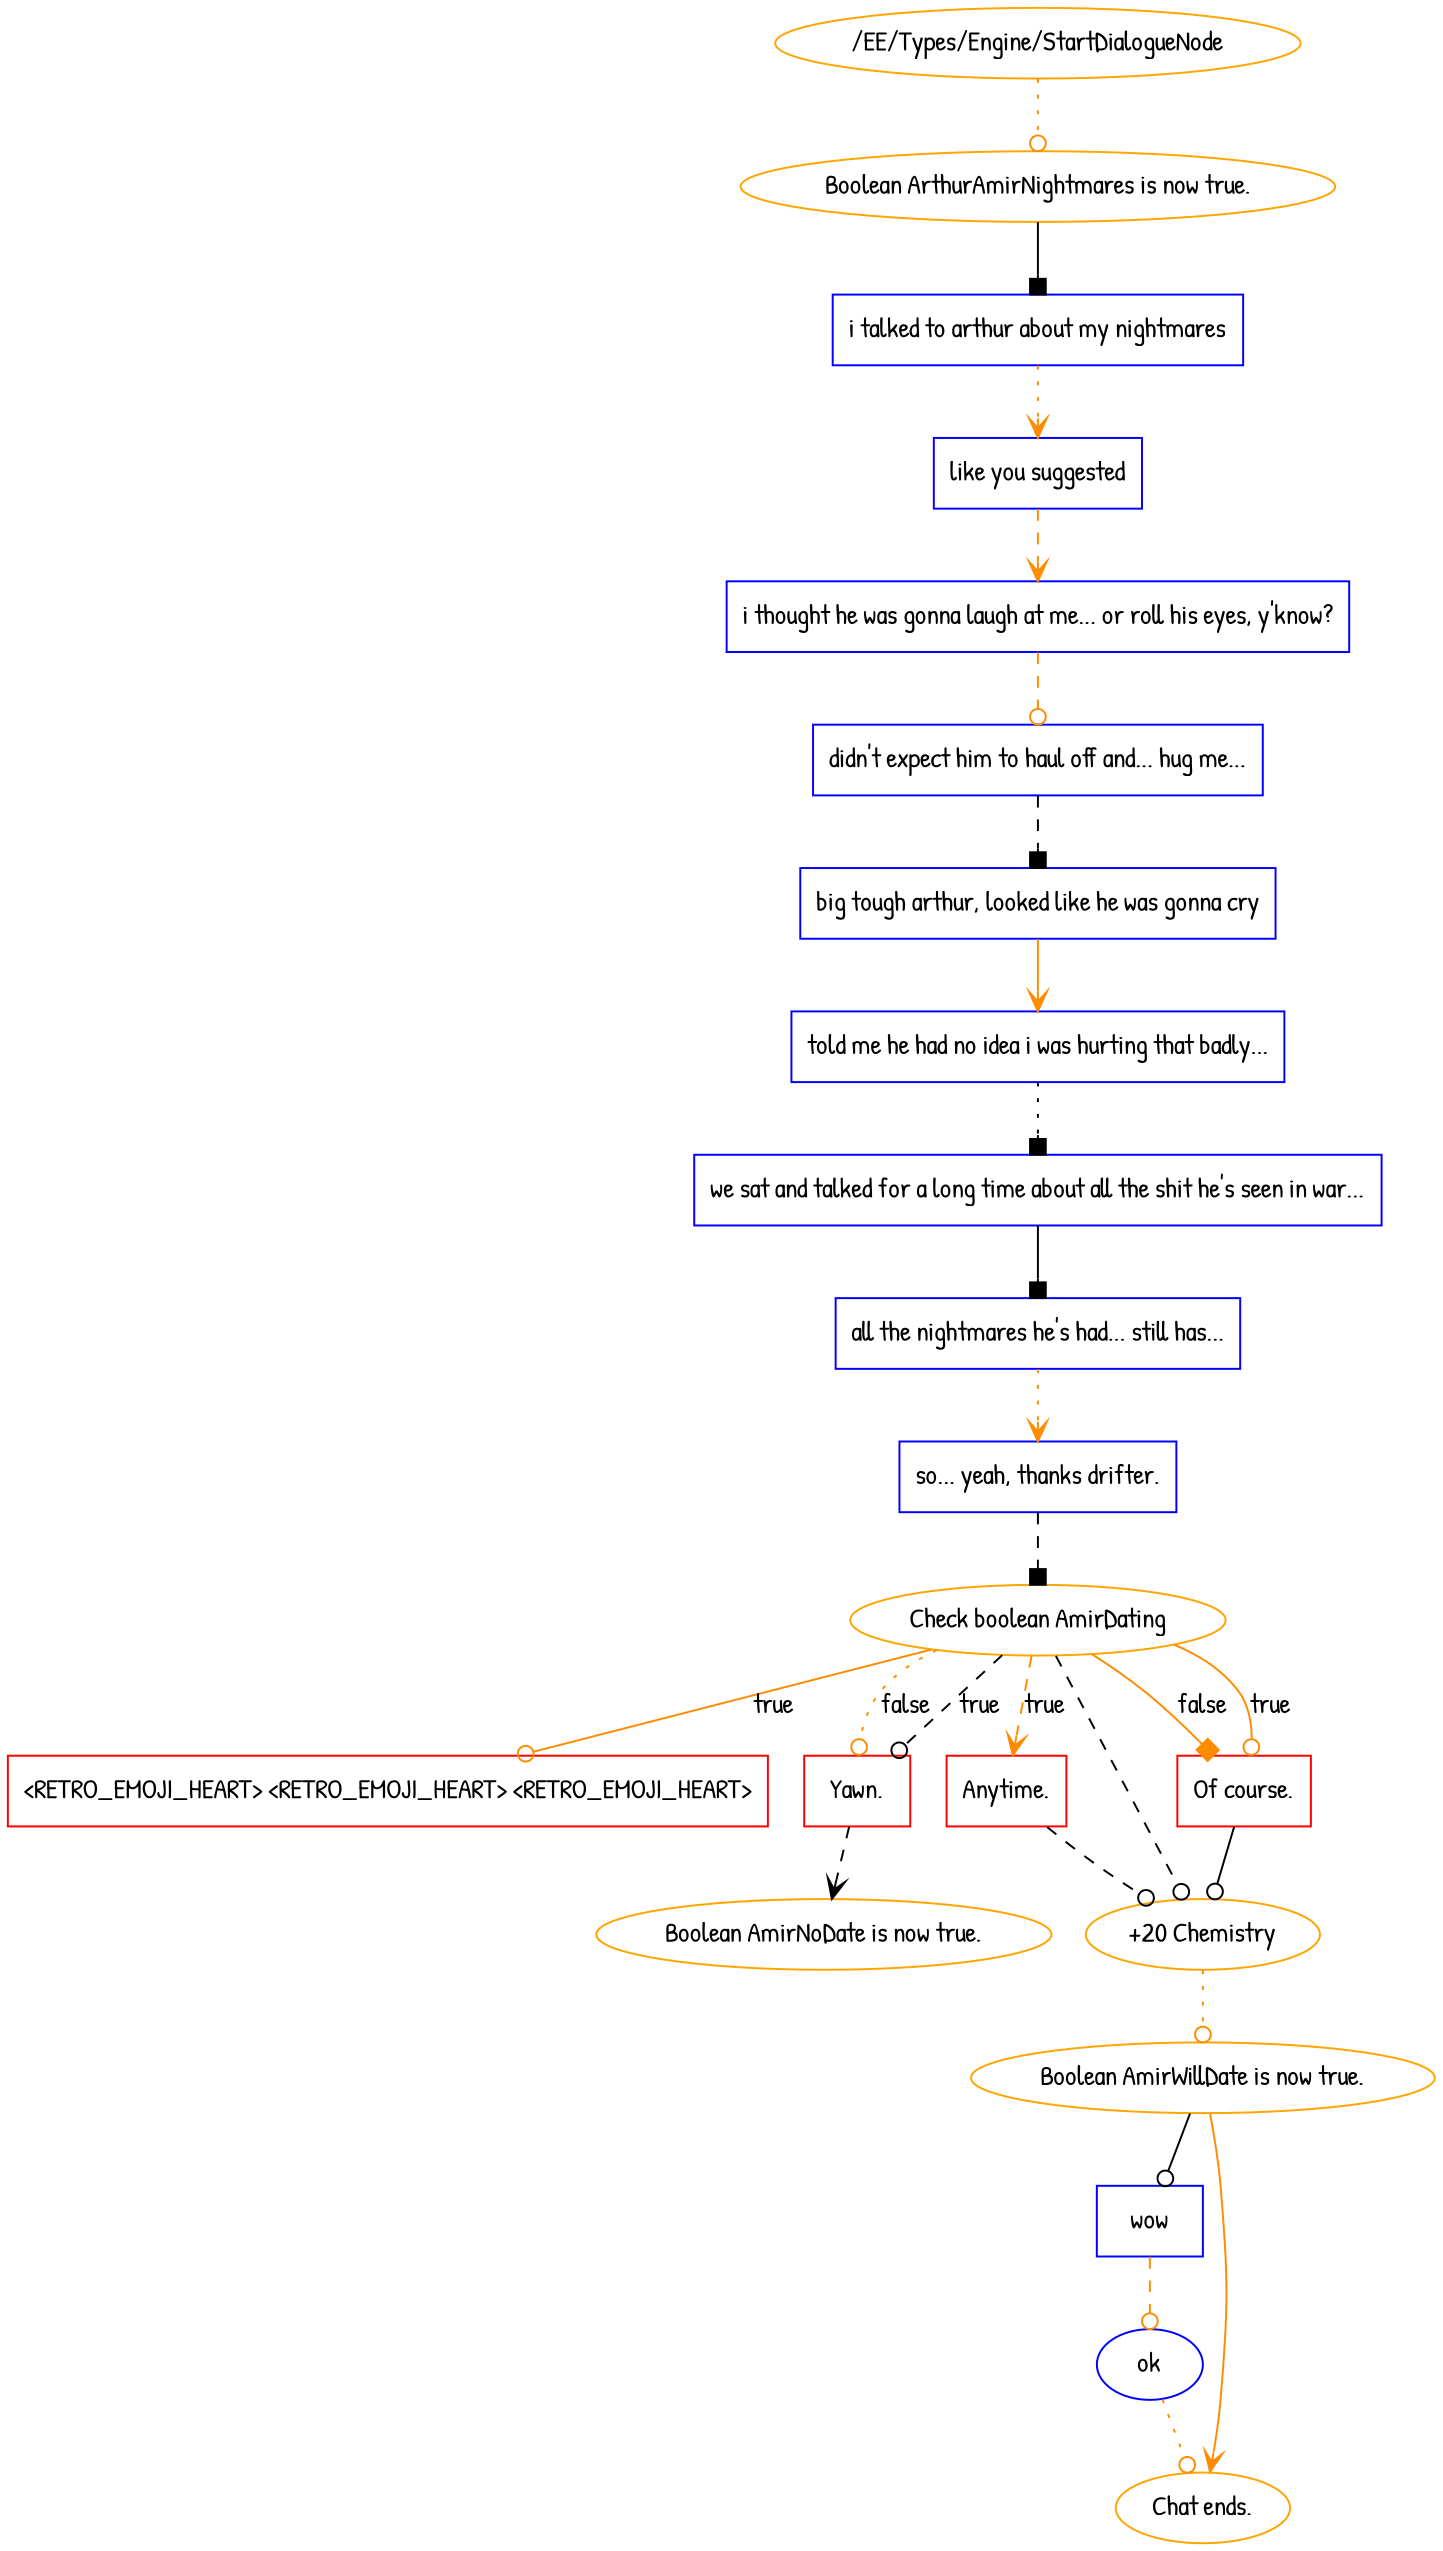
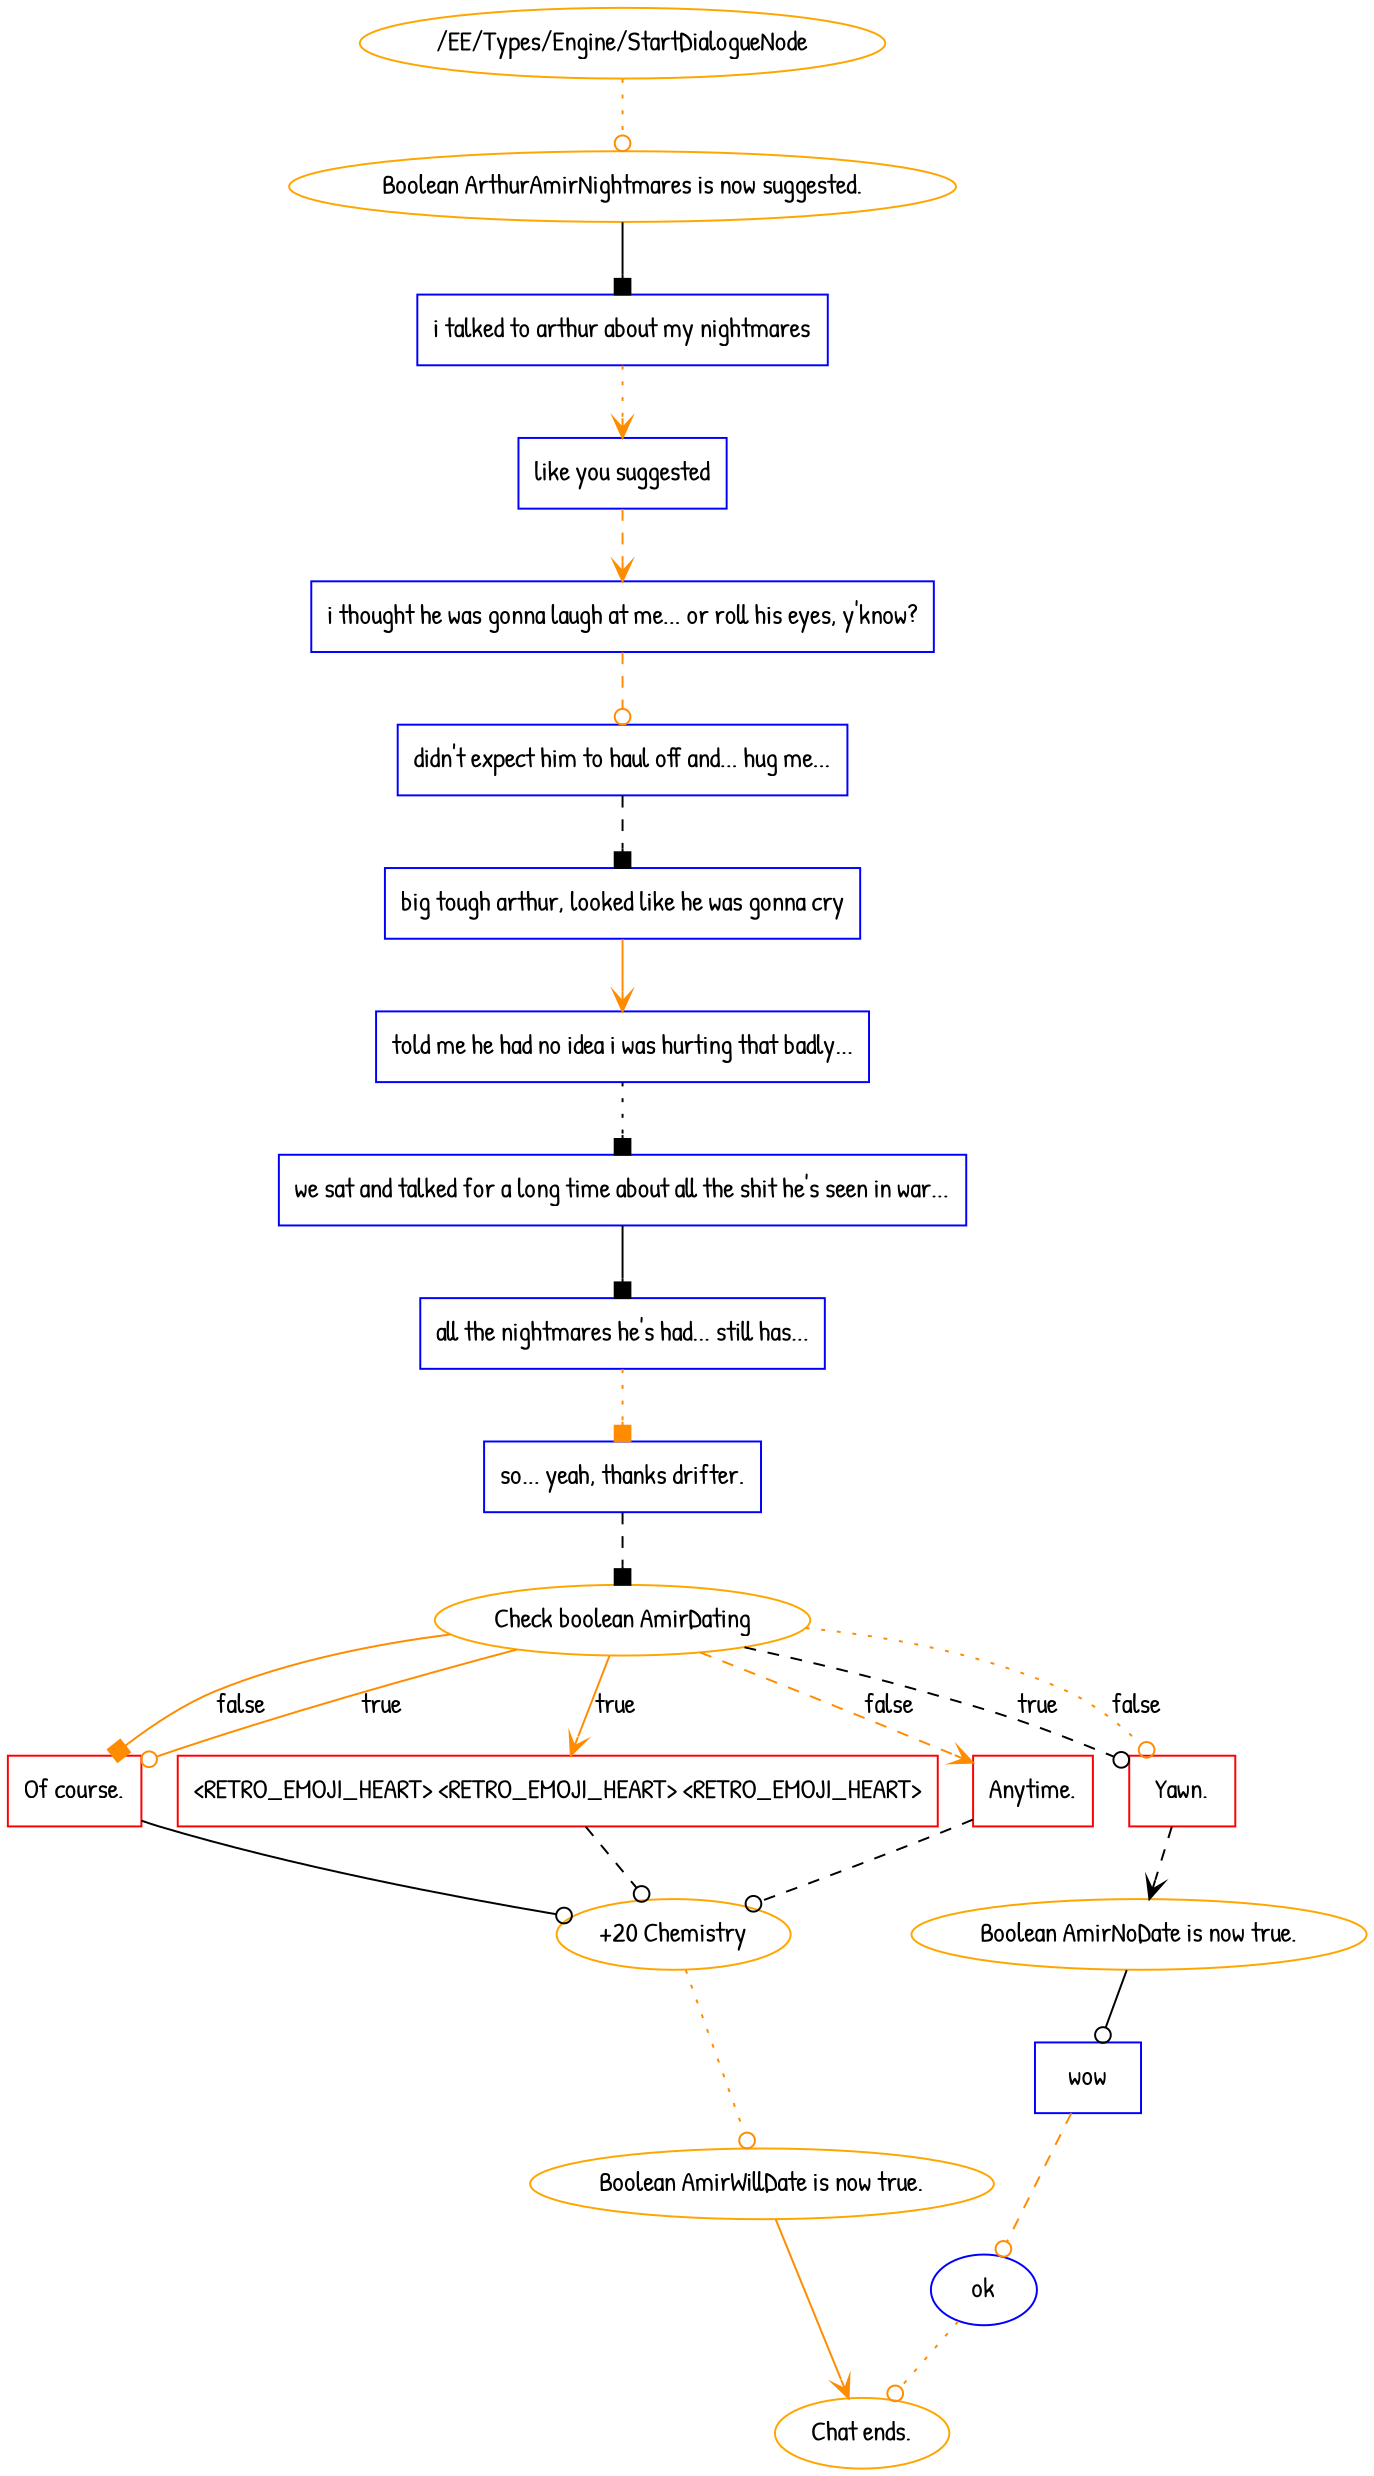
node "Boolean ArthurAmirNightmares is now true.": label "Boolean ArthurAmirNightmares is now true." -> "Boolean ArthurAmirNightmares is now suggested."
edge "all the nightmares he's had... still has..." -> "so... yeah, thanks drifter.": arrowhead vee -> box
edge "Check boolean AmirDating" -> "<RETRO_EMOJI_HEART> <RETRO_EMOJI_HEART> <RETRO_EMOJI_HEART>": arrowhead odot -> vee
edge "Check boolean AmirDating" -> "Anytime.": label "true" -> "false"
edge "Check boolean AmirDating" -> "+20 Chemistry": now "<RETRO_EMOJI_HEART> <RETRO_EMOJI_HEART> <RETRO_EMOJI_HEART>" -> "+20 Chemistry"
edge "Boolean AmirWillDate is now true." -> "wow": now "Boolean AmirNoDate is now true." -> "wow"
